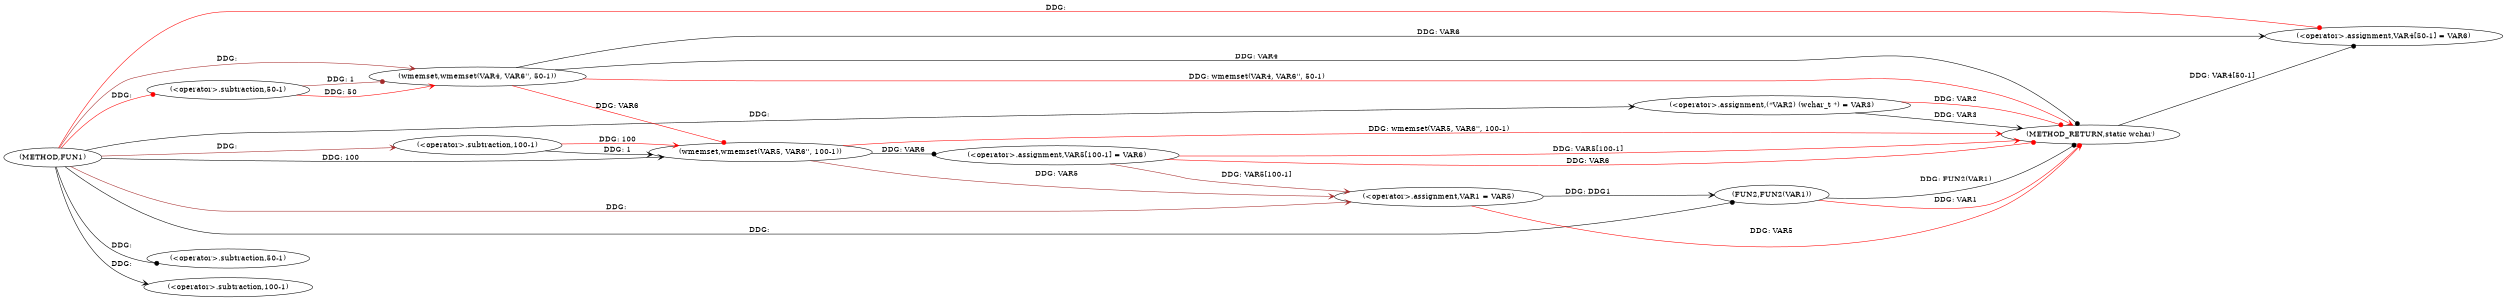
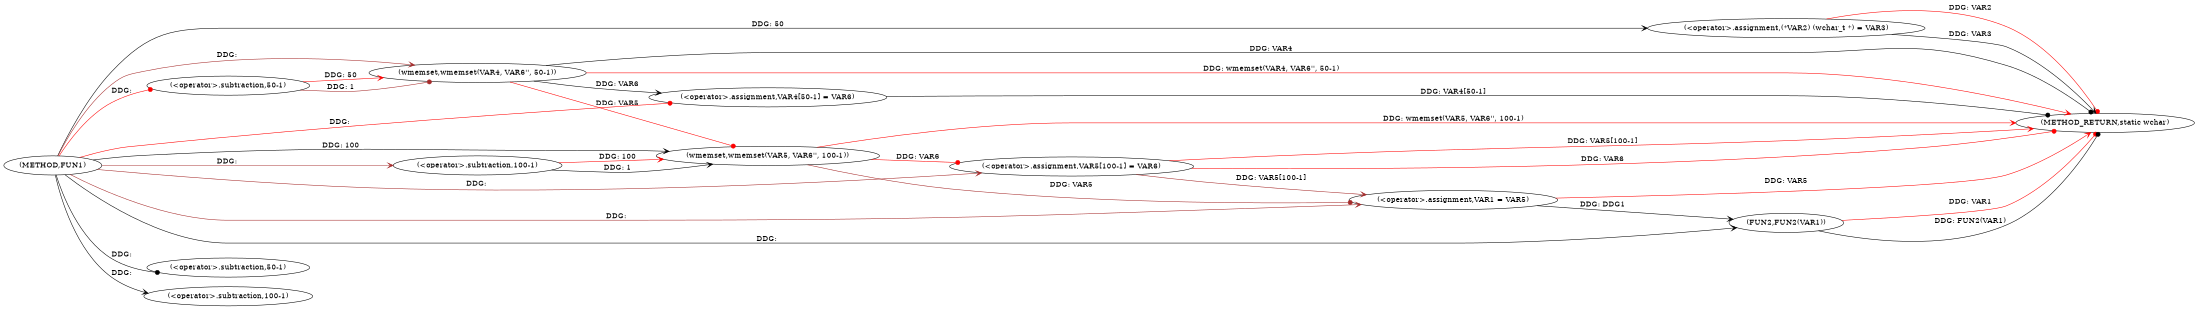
edge "(METHOD_RETURN,static wchar)" -> "(<operator>.assignment,VAR4[50-1] = VAR6)": reversed
edge "(wmemset,wmemset(VAR4, VAR6'', 50-1))" -> "(wmemset,wmemset(VAR5, VAR6'', 100-1))": label "DDG: VAR6" -> "DDG: VAR5"
edge "(METHOD,FUN1)" -> "(<operator>.assignment,(*VAR2) (wchar_t *) = VAR3)": label "DDG: " -> "DDG: 50"
edge "(wmemset,wmemset(VAR5, VAR6'', 100-1))" -> "(<operator>.assignment,VAR5[100-1] = VAR6)": color black -> red
edge "(wmemset,wmemset(VAR5, VAR6'', 100-1))" -> "(<operator>.assignment,VAR1 = VAR5)": arrowhead vee -> dot
edge "(METHOD,FUN1)" -> "(<operator>.assignment,VAR5[100-1] = VAR6)": added, label "DDG:"
edge "(METHOD,FUN1)" -> "(FUN2,FUN2(VAR1))": arrowhead dot -> vee
